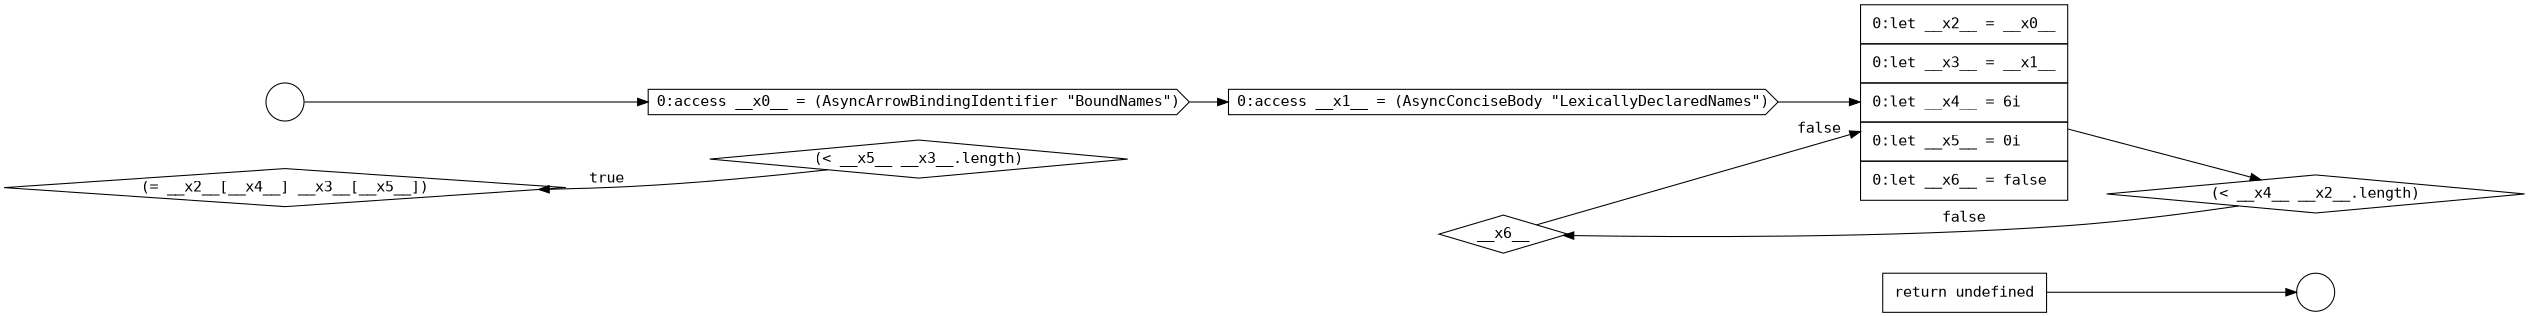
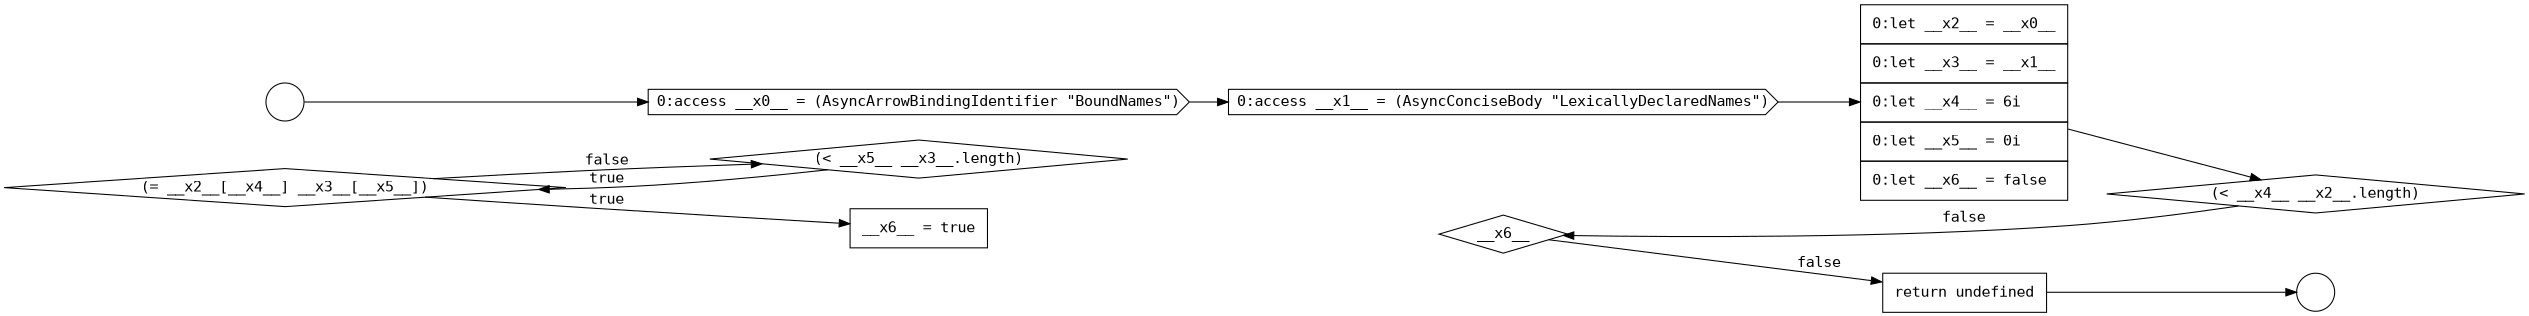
edge "(= __x2__[__x4__] __x3__[__x5__])" -> "(< __x5__ __x3__.length)": added, label "false"
edge "__x6__" -> "0:let __x2__ = __x0__": now "__x6__" -> "return undefined"
node "__x6__ = true": added
